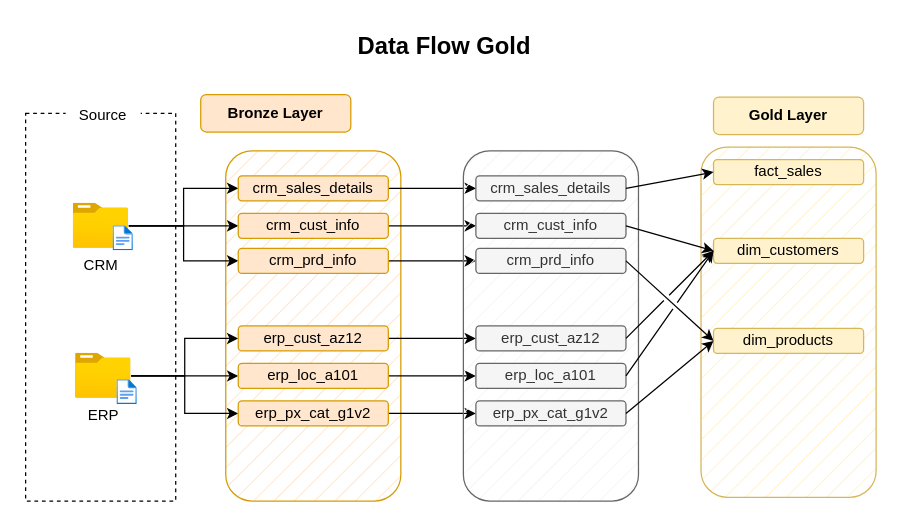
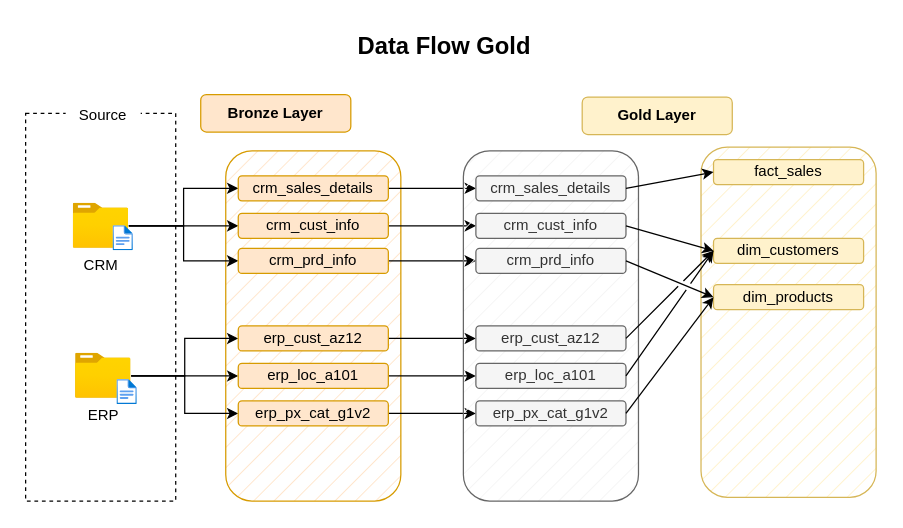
node "Gold Layer": moved (788, 116) -> (657, 116)
node "dim_products": moved (788, 341) -> (788, 297)
